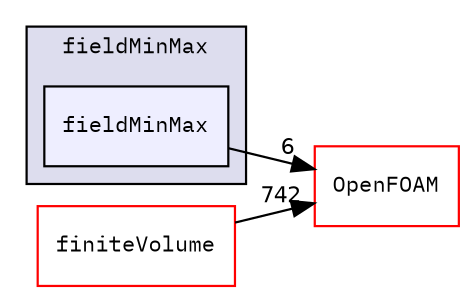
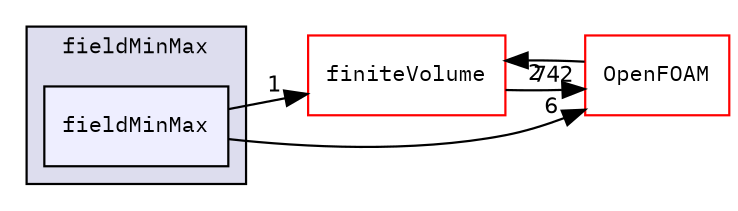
edge "OpenFOAM" -> "finiteVolume": added
edge "fieldMinMax" -> "finiteVolume": added
